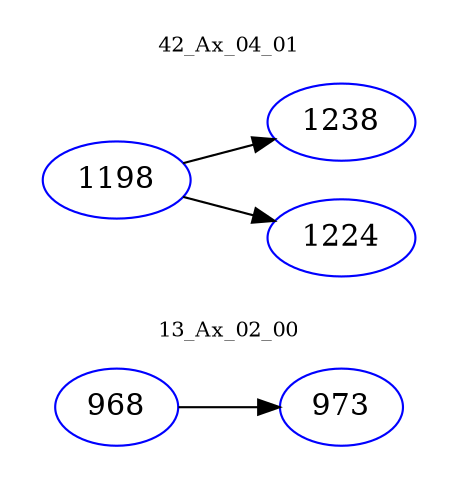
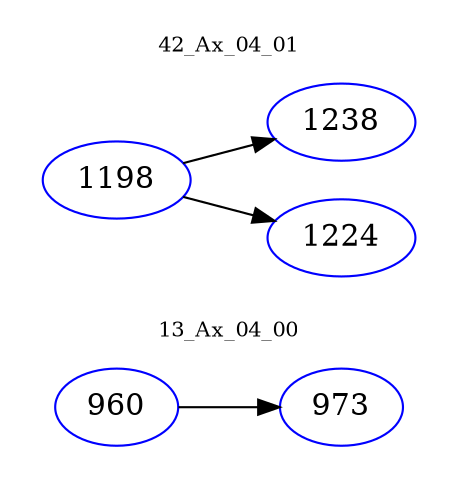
cluster "13_Ax_02_00": label "13_Ax_02_00" -> "13_Ax_04_00"
node "968": label "968" -> "960"
